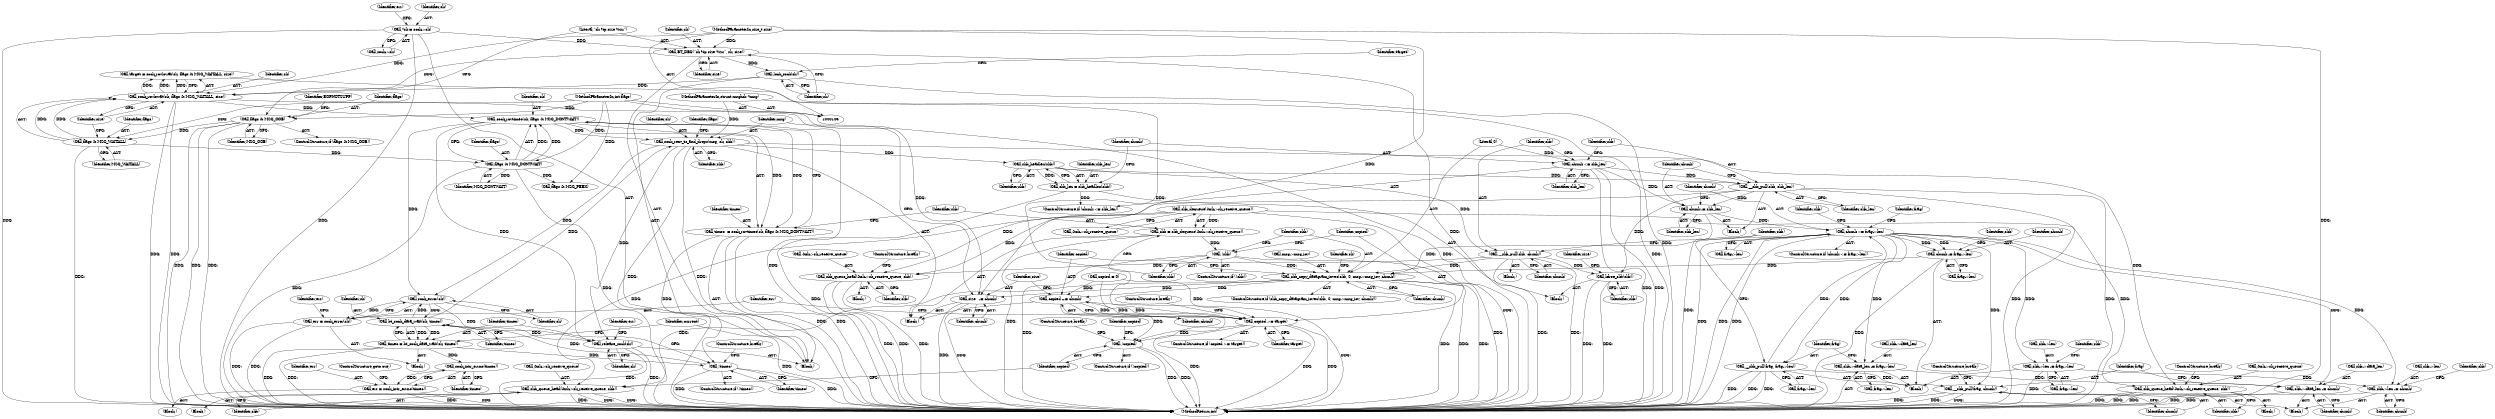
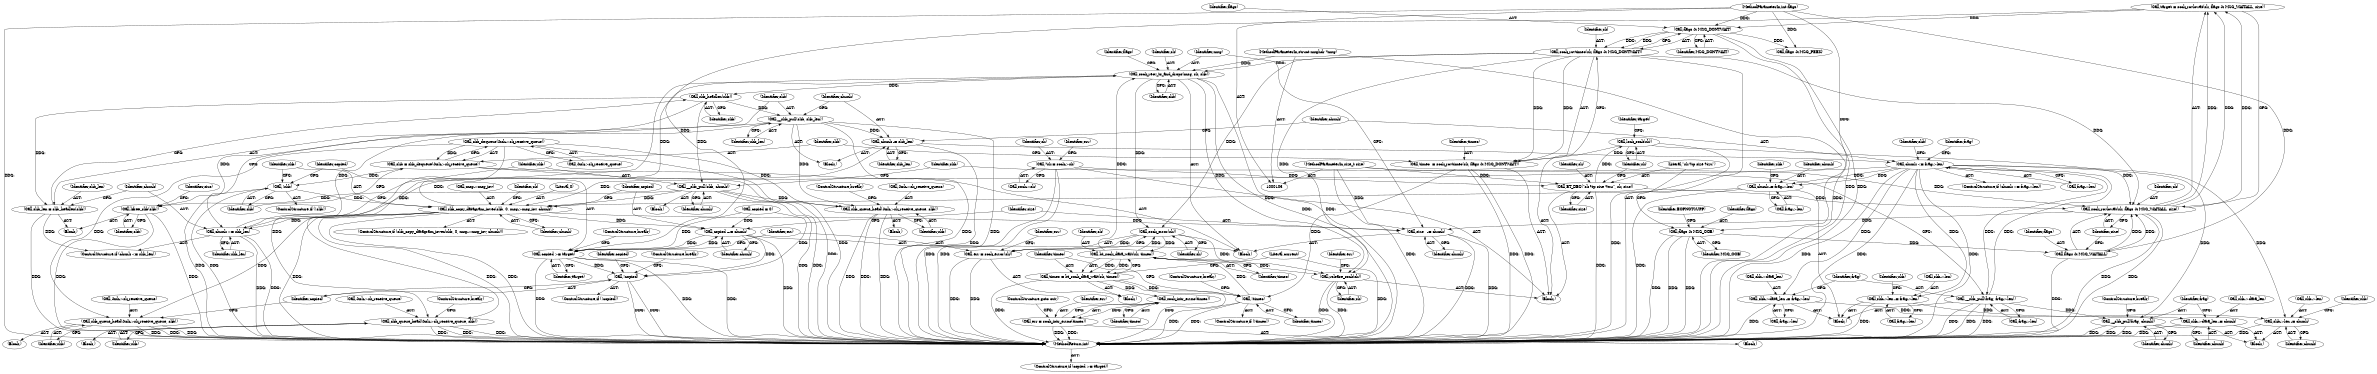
edge "(Call,sock_rcvlowat(sk, flags & MSG_WAITALL, size))" -> "(Call,sock_rcvtimeo(sk, flags & MSG_DONTWAIT))": reversed
edge "(Call,skb_copy_datagram_iovec(skb, 0, msg->msg_iov, chunk))" -> "(Call,sock_recv_ts_and_drops(msg, sk, skb))": added, label "DDG:"
node "(ControlStructure,if (flags & MSG_OOB))": removed
edge "(Call,flags & MSG_WAITALL)" -> "(Call,flags & MSG_DONTWAIT)": now "(Call,target = sock_rcvlowat(sk, flags & MSG_WAITALL, size))" -> "(Call,flags & MSG_DONTWAIT)"
edge "(Call,skb = skb_dequeue(&sk->sk_receive_queue))" -> "(Call,skb_dequeue(&sk->sk_receive_queue))": added, label "CFG:"
edge "(Literal,0)" -> "(Call,chunk <= skb_len)": now "(Call,skb_copy_datagram_iovec(skb, 0, msg->msg_iov, chunk))" -> "(Call,chunk <= skb_len)"
node "(Identifier,MSG_WAITALL)": removed
edge "(Call,flags & MSG_DONTWAIT)" -> "(Identifier,MSG_DONTWAIT)": label "DDG: " -> "CFG: "
edge "(Call,sock_rcvtimeo(sk, flags & MSG_DONTWAIT))" -> "(MethodReturn,int)": label "DDG: " -> "AST: "
edge "(Call,chunk <= frag->len)" -> "(Call,skb->data_len -= chunk)": removed, label "DDG:"
node "(Identifier,current)": label "(Identifier,current)" -> "(Literal,current)"
edge "(Call,copied >= target)" -> "(ControlStructure,if (copied >= target))": now "(MethodReturn,int)" -> "(ControlStructure,if (copied >= target))"
edge "(Call,skb->data_len -= frag->len)" -> "(MethodReturn,int)": label "AST: " -> "DDG: "
